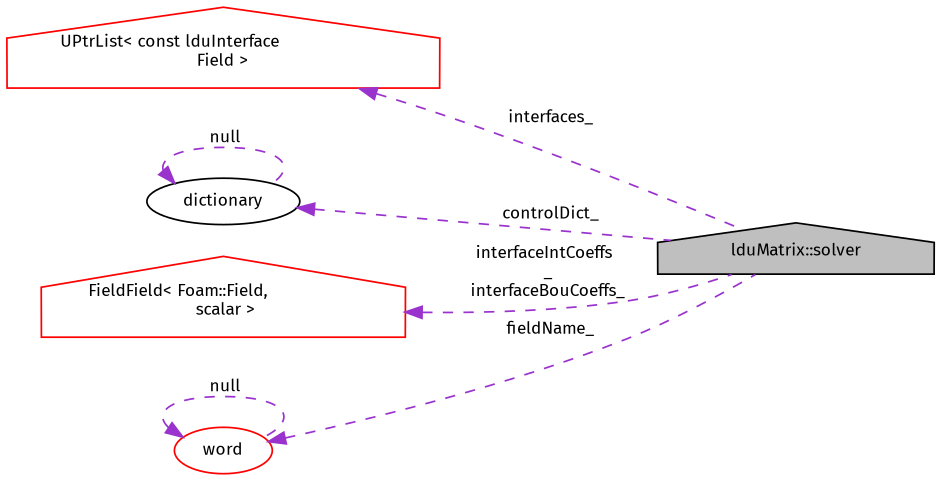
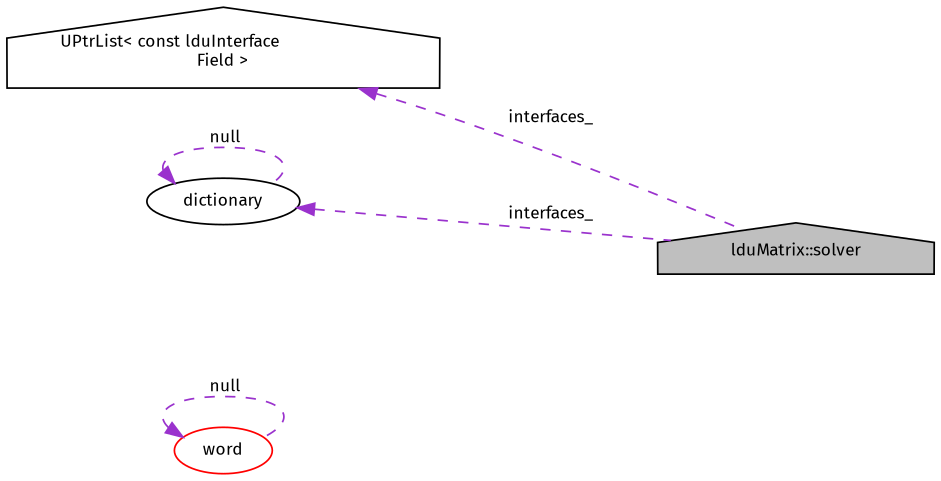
node "UPtrList< const lduInterface Field >": color red -> black
edge "lduMatrix::solver" -> "dictionary": label " controlDict_" -> " interfaces_"
node "FieldField< Foam::Field, scalar >": removed
edge "lduMatrix::solver" -> "word": removed, label "fieldName_"
